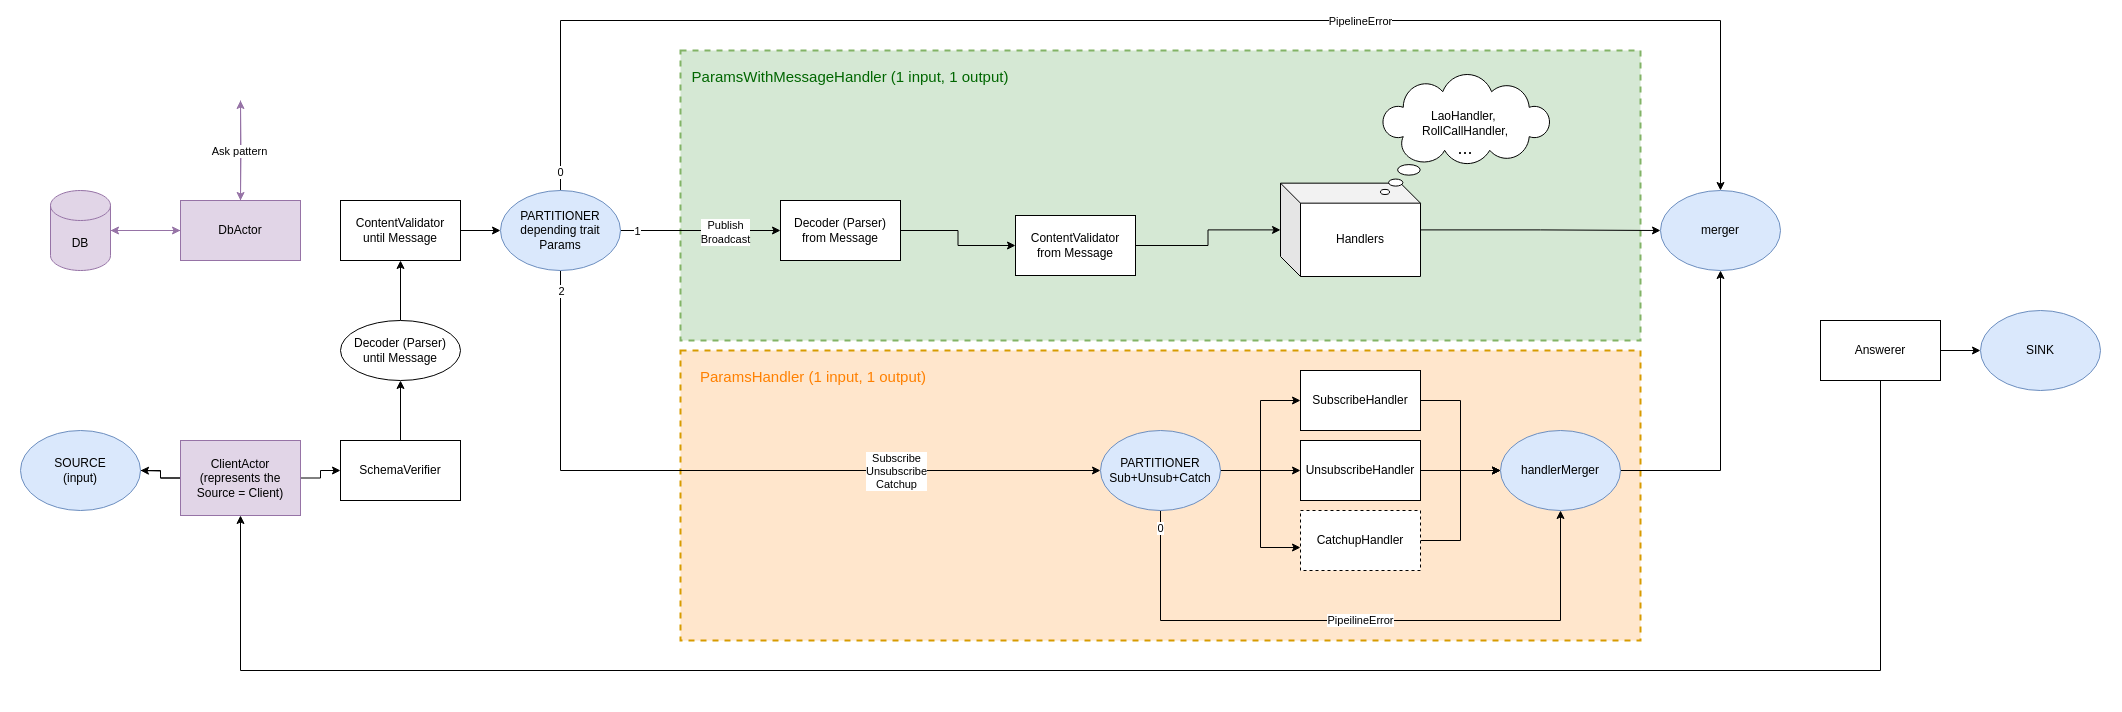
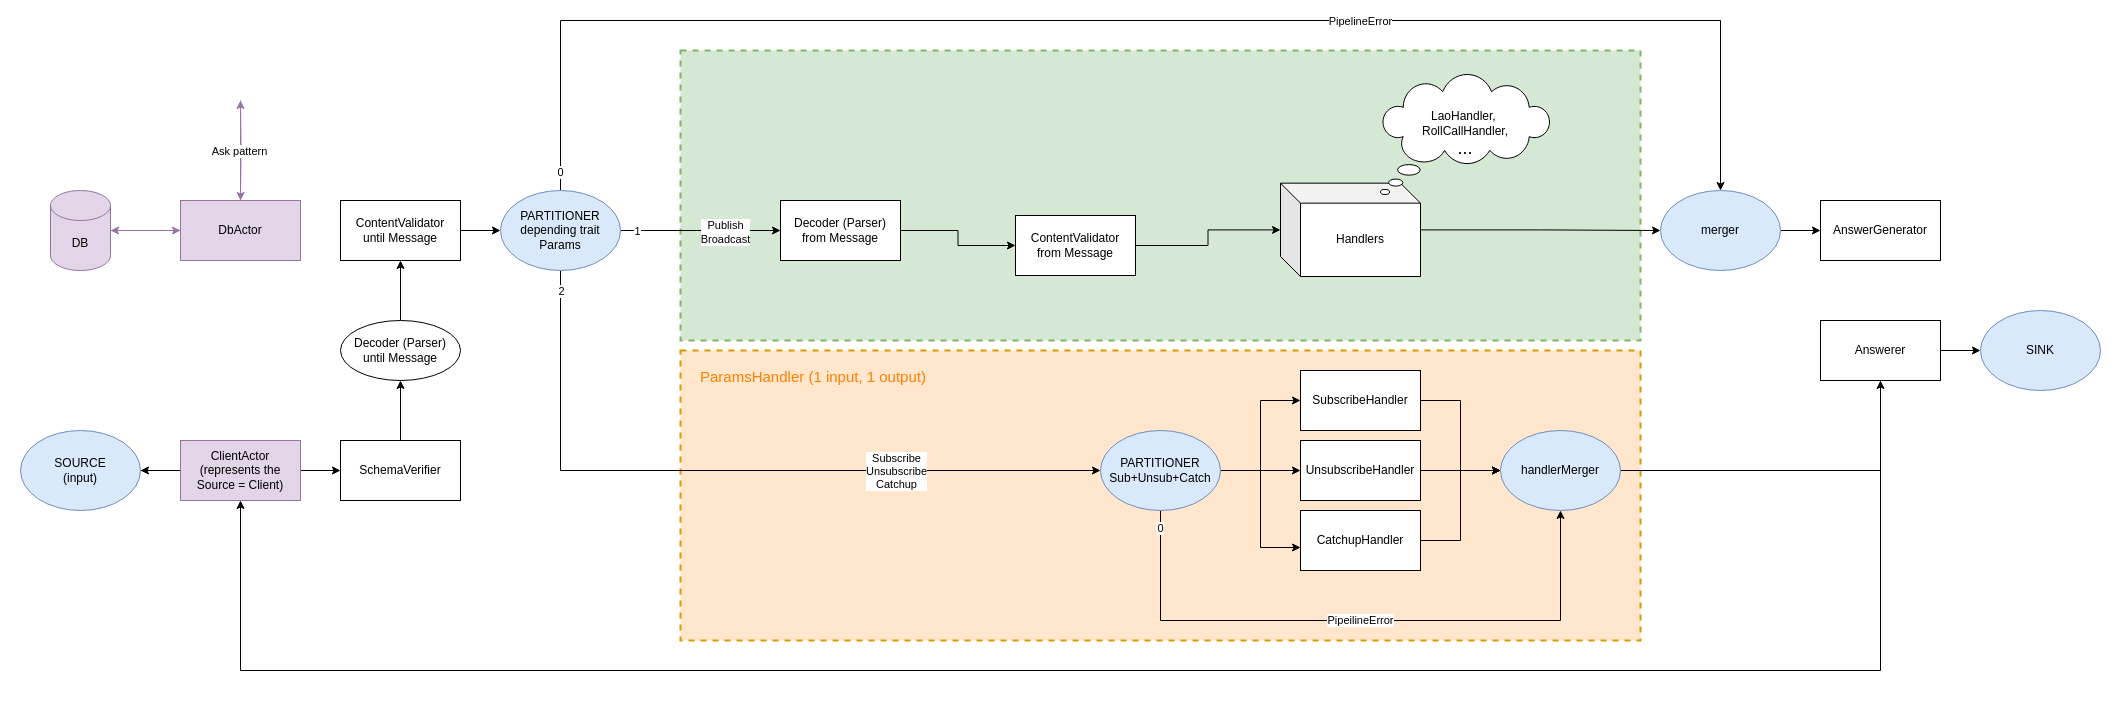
node "ParamsWithMessageHandler (1 input, 1 output)": removed
edge "merger" -> "AnswerGenerator": added
node "AnswerGenerator": added
edge "handlerMerger" -> "merger": now "handlerMerger" -> "Answerer"
node "ClientActor (represents the Source = Client)": size 120x75 -> 120x60
node "CatchupHandler": style dashed -> solid
